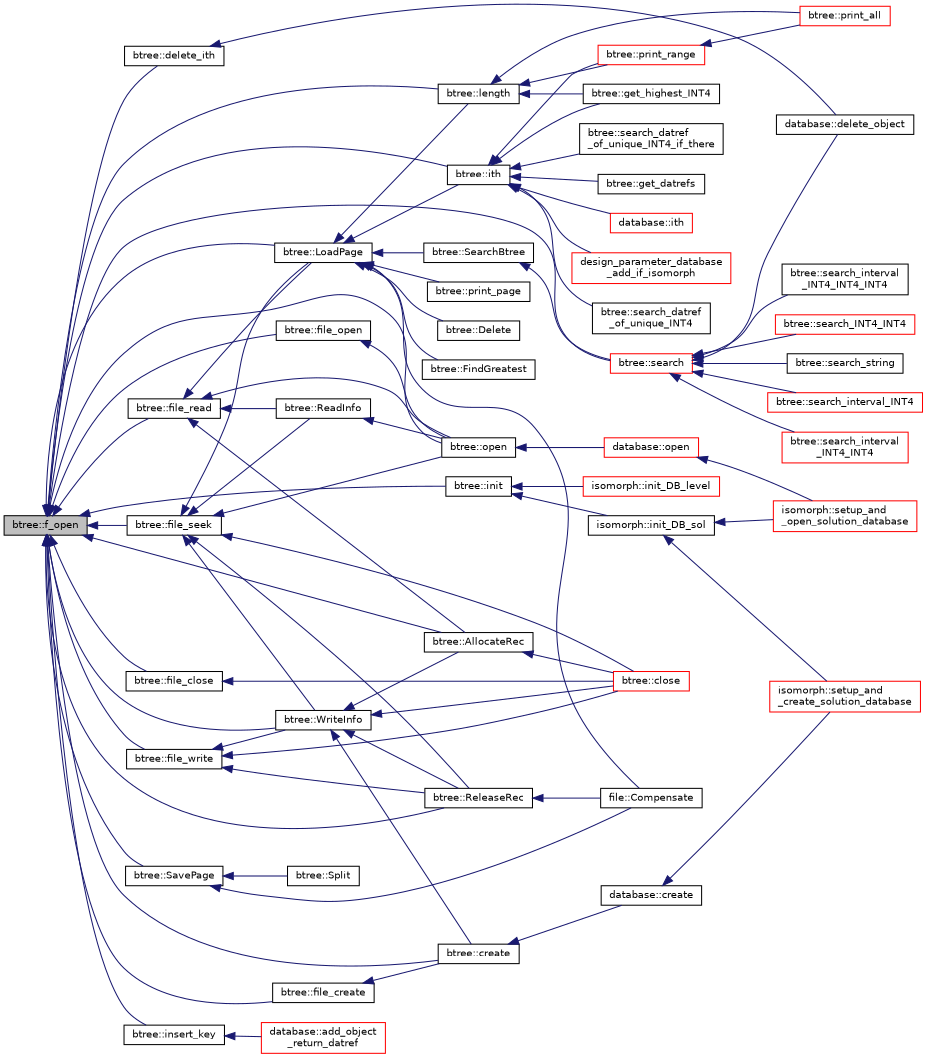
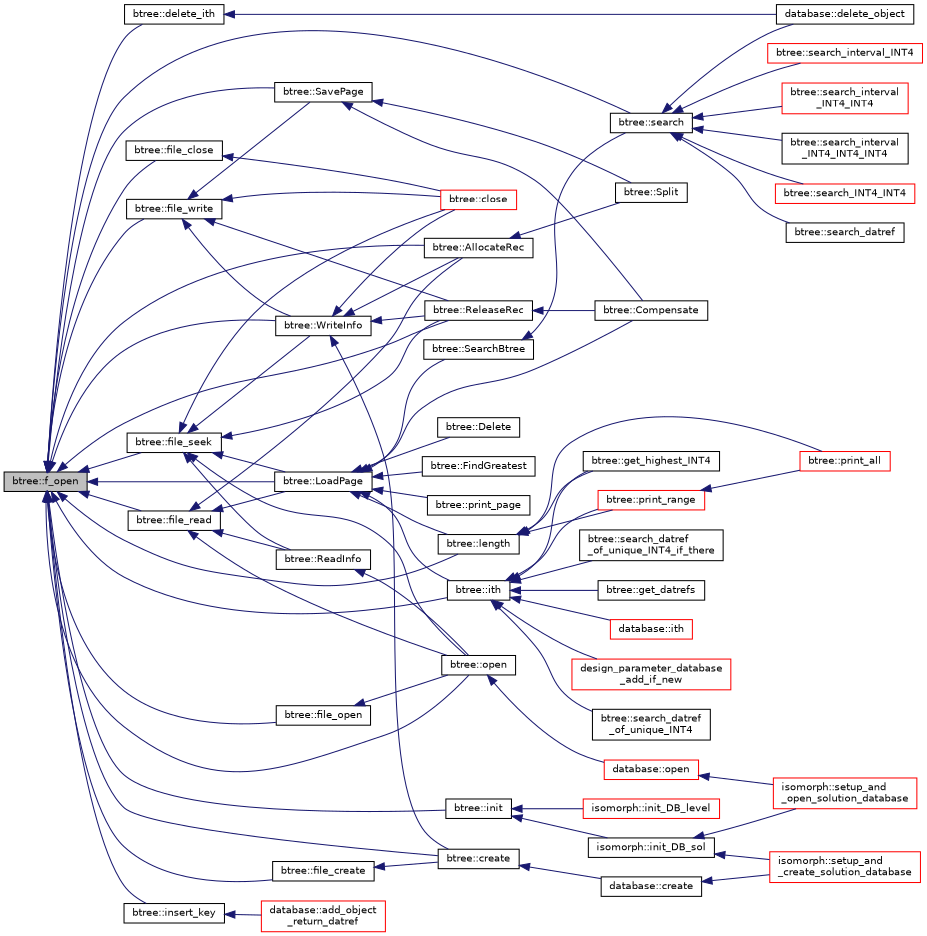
edge "btree::SavePage" -> "btree::file_write": added
node "design_parameter_database _add_if_isomorph": label "design_parameter_database _add_if_isomorph" -> "design_parameter_database _add_if_new"
node "btree::search": color red -> black
node "btree::search_string": label "btree::search_string" -> "btree::search_datref"
edge "btree::close" -> "btree::AllocateRec": now "btree::Split" -> "btree::AllocateRec"
node "file::Compensate": label "file::Compensate" -> "btree::Compensate"
